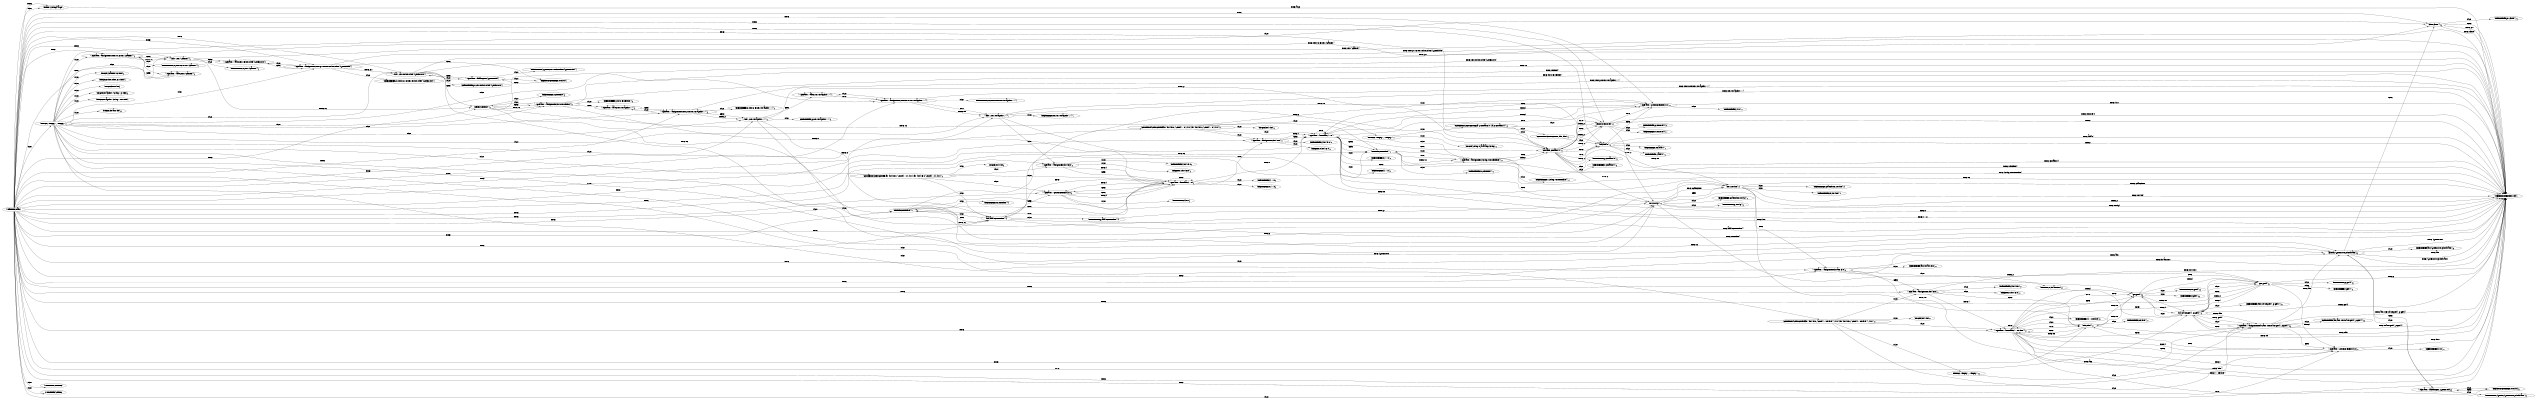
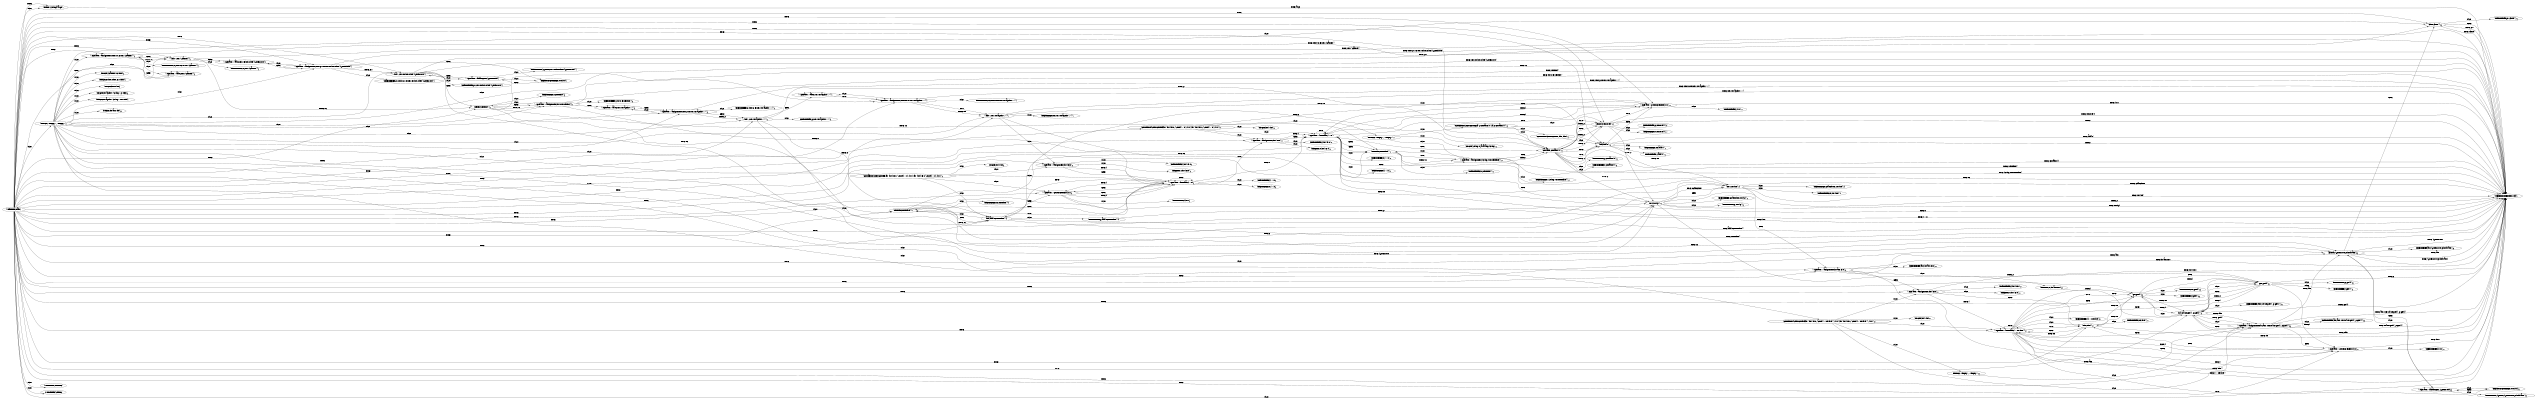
edge "(sort,sort(ne))" -> "(size,size())": removed, label "DDG: ne"
